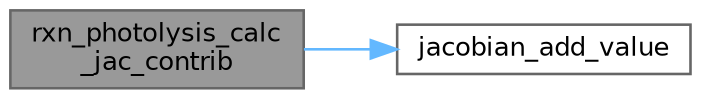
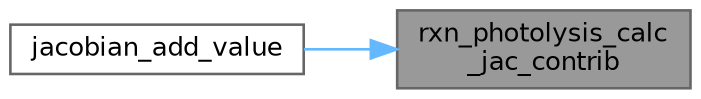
edge "rxn_photolysis_calc _jac_contrib" -> "jacobian_add_value": reversed
